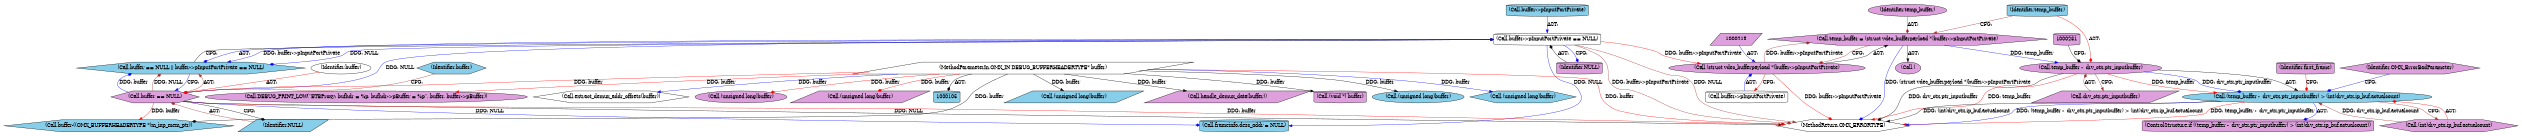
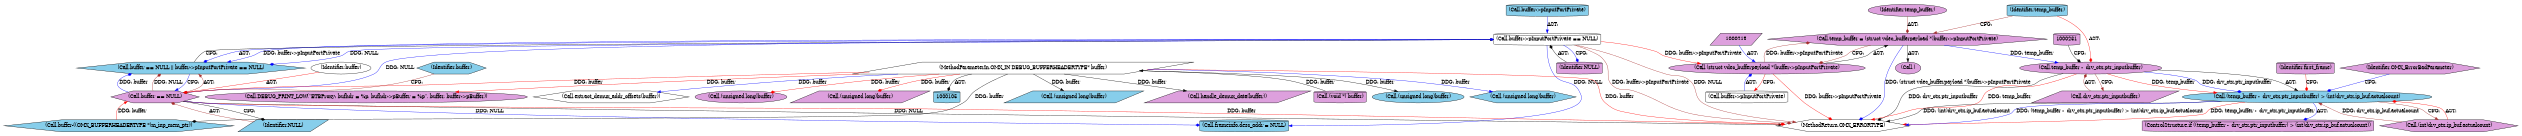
edge "(MethodParameterIn,OMX_IN DEBUG_BUFFERHEADERTYPE* buffer)" -> "(Call,(void *) buffer)": reversed
edge "(Call,buffer == NULL)" -> "(Call,buffer-((OMX_BUFFERHEADERTYPE *)m_inp_mem_ptr))": reversed
